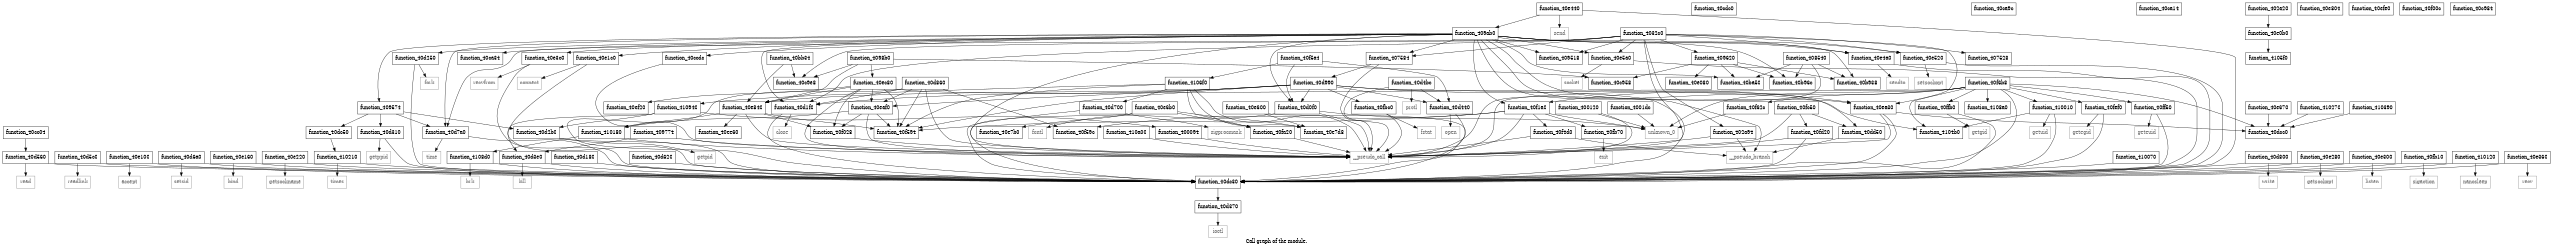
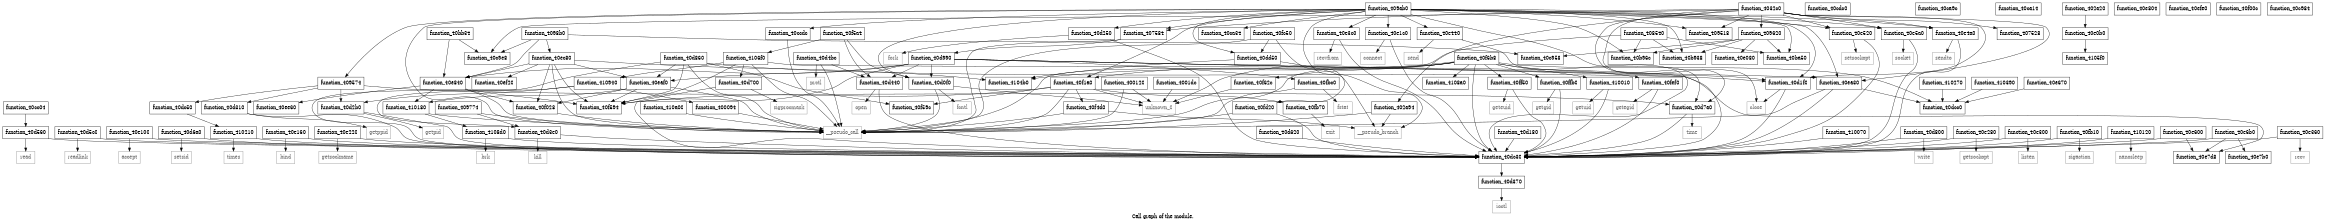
edge "function_40e440" -> "function_409ab0": reversed
edge "function_410010" -> "function_4104b0": now "function_40dd50" -> "function_4104b0"
edge "function_4032c0" -> "__pseudo_call": now "function_4032c0" -> "close"
node "function_40fa20": removed
